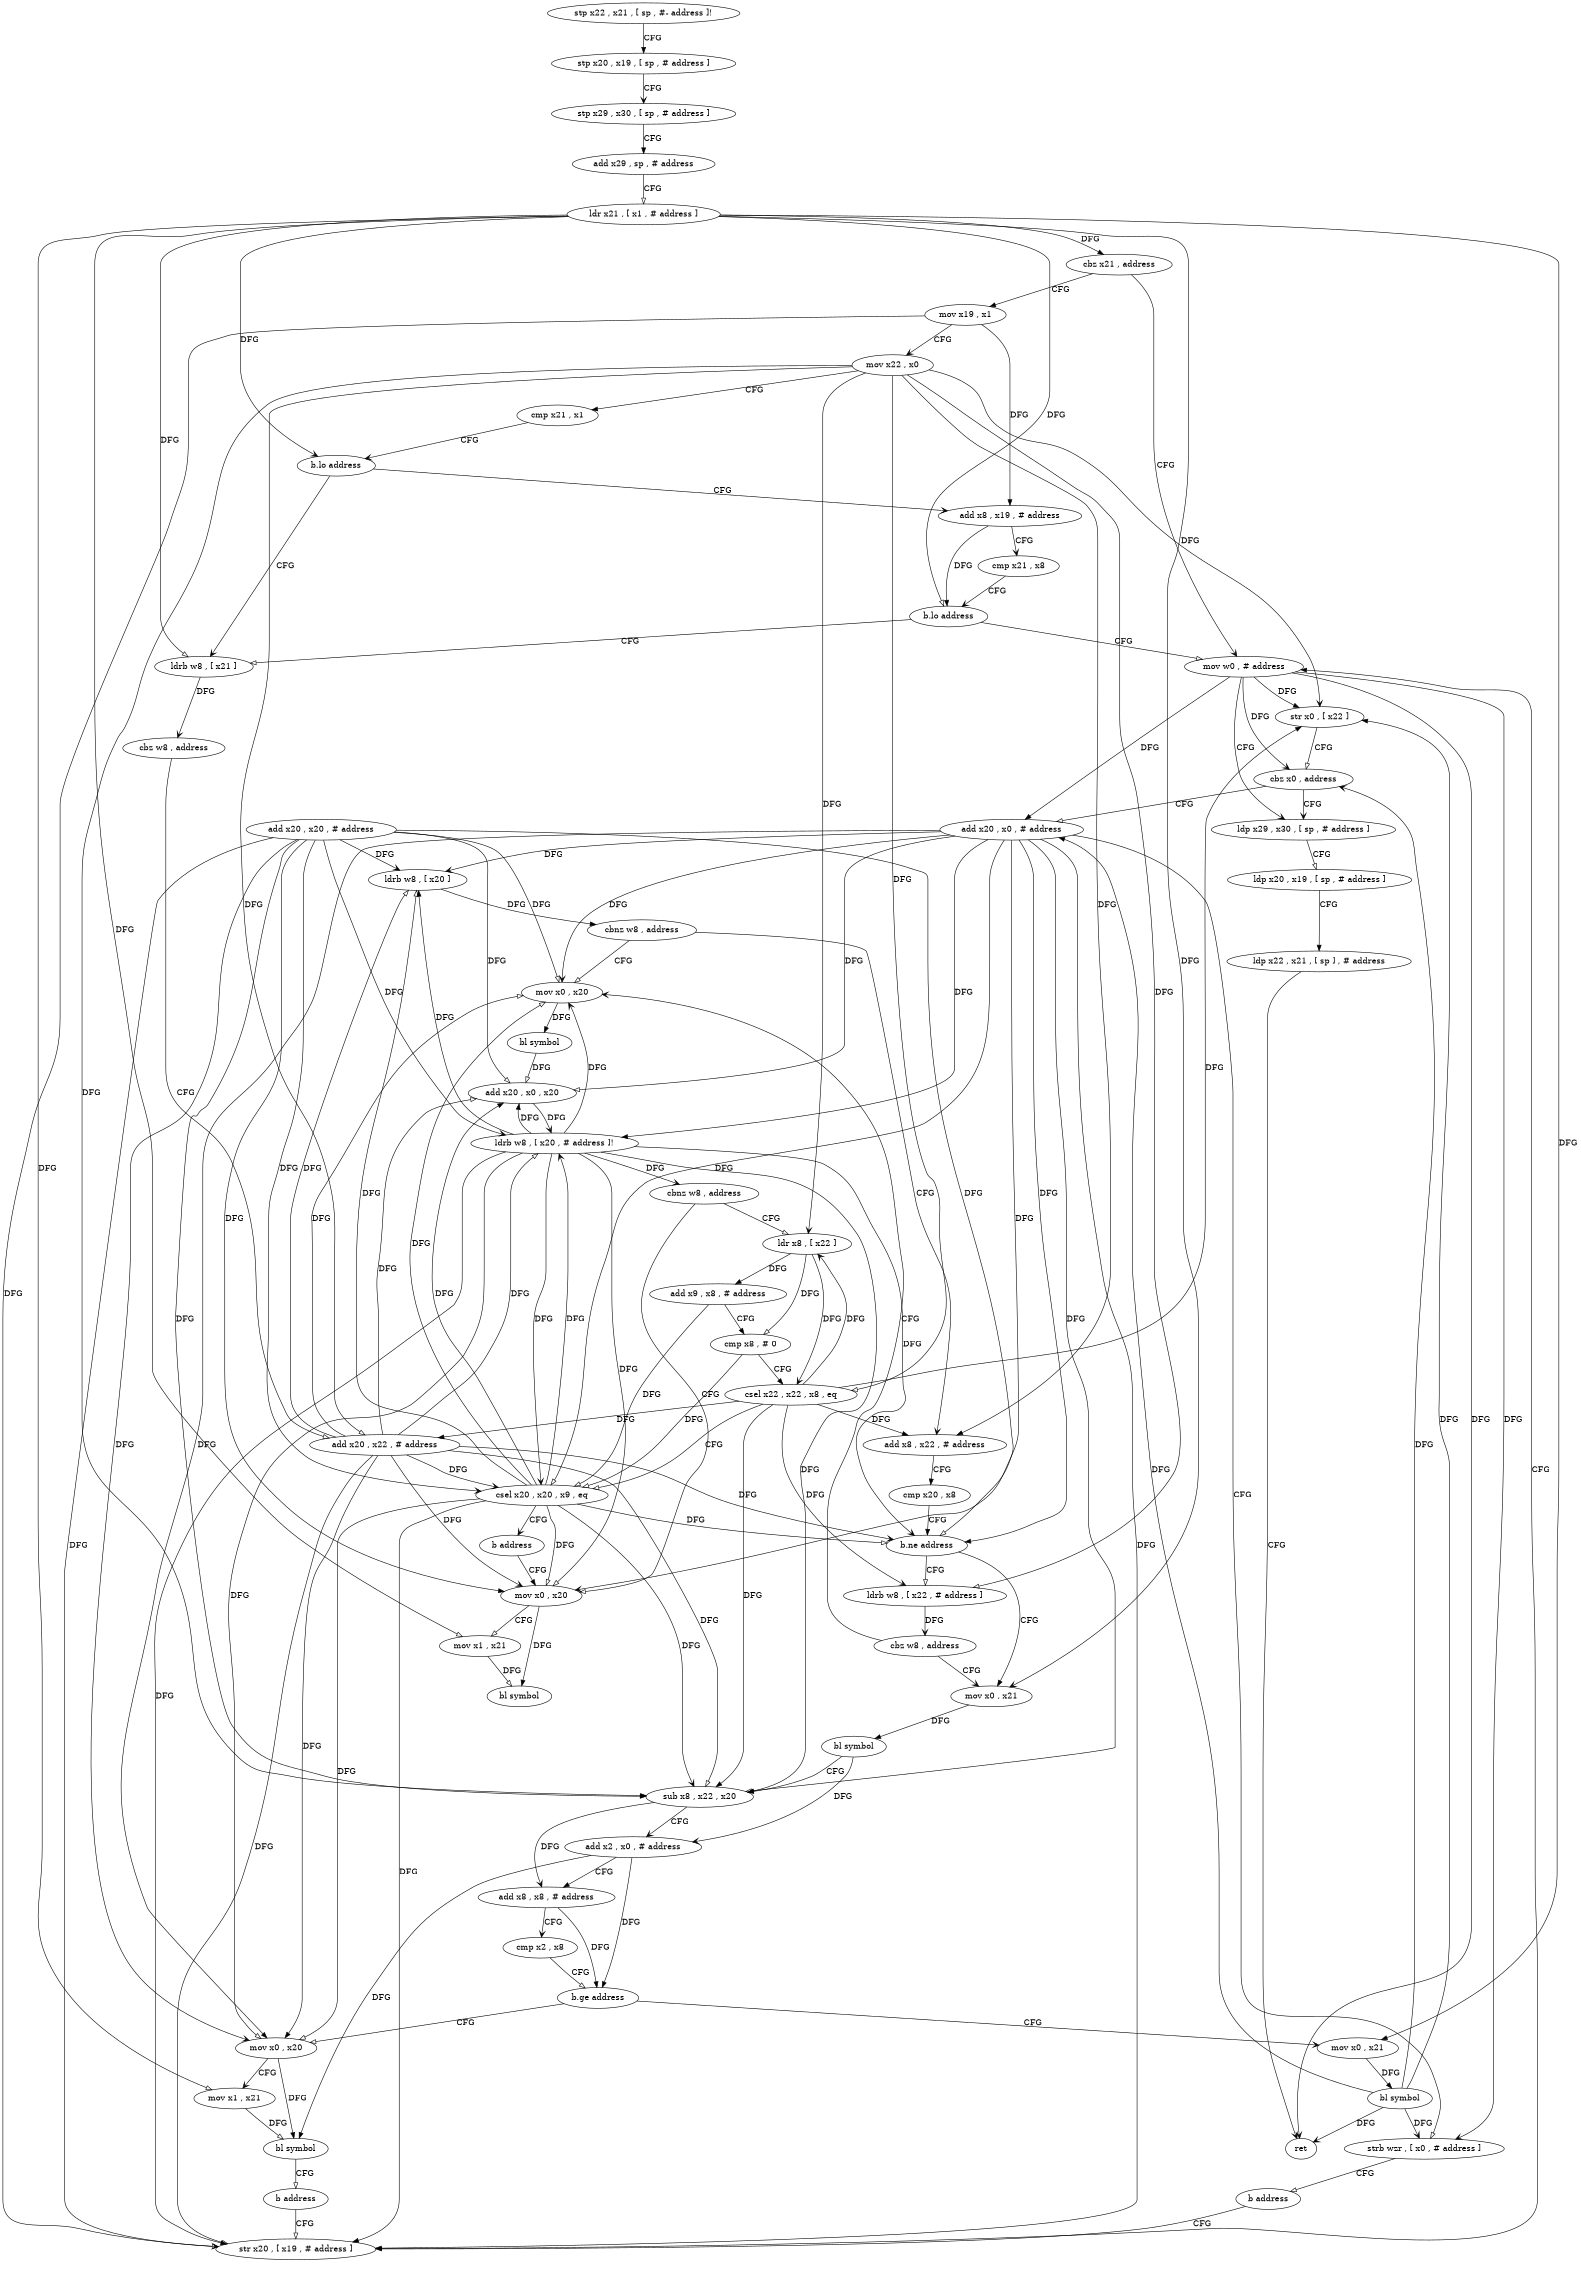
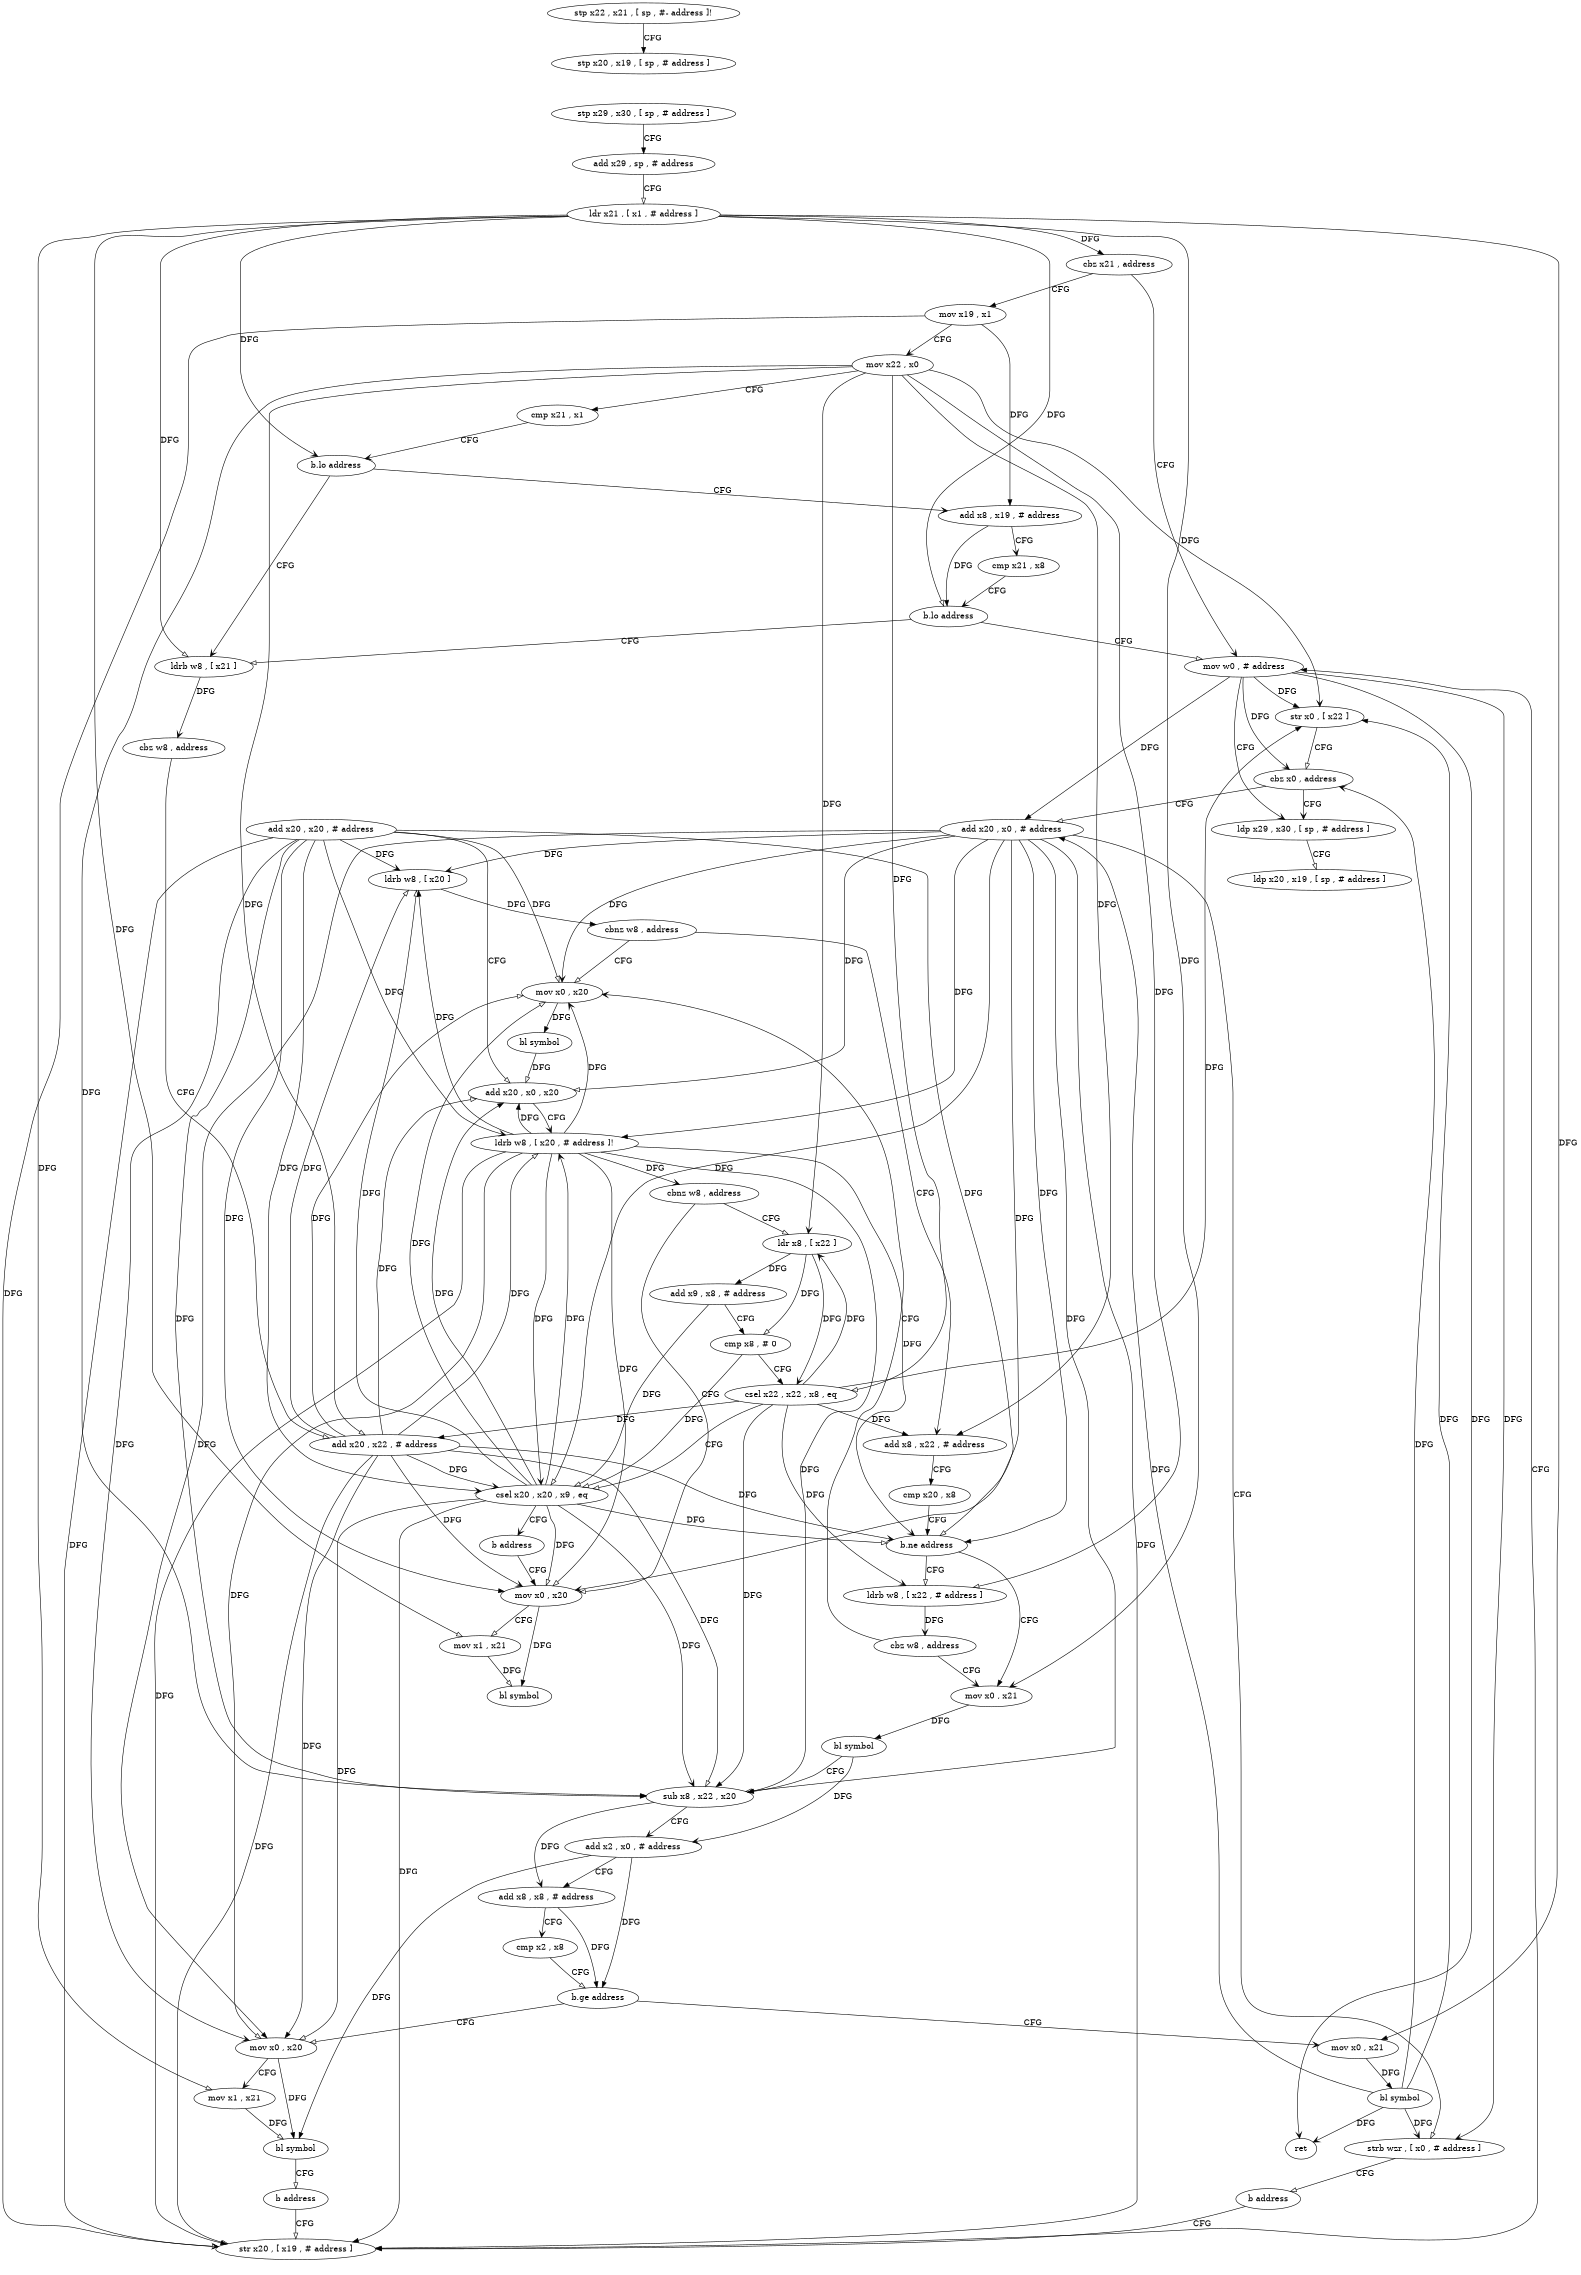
edge "stp x20 , x19 , [ sp , # address ]" -> "stp x29 , x30 , [ sp , # address ]": removed, label "CFG"
edge "add x20 , x20 , # address" -> "add x20 , x0 , x20": label "DFG" -> "CFG"
node "ldp x22 , x21 , [ sp ] , # address": removed
edge "add x20 , x0 , x20" -> "ldrb w8 , [ x20 , # address ]!": label "DFG" -> "CFG"
